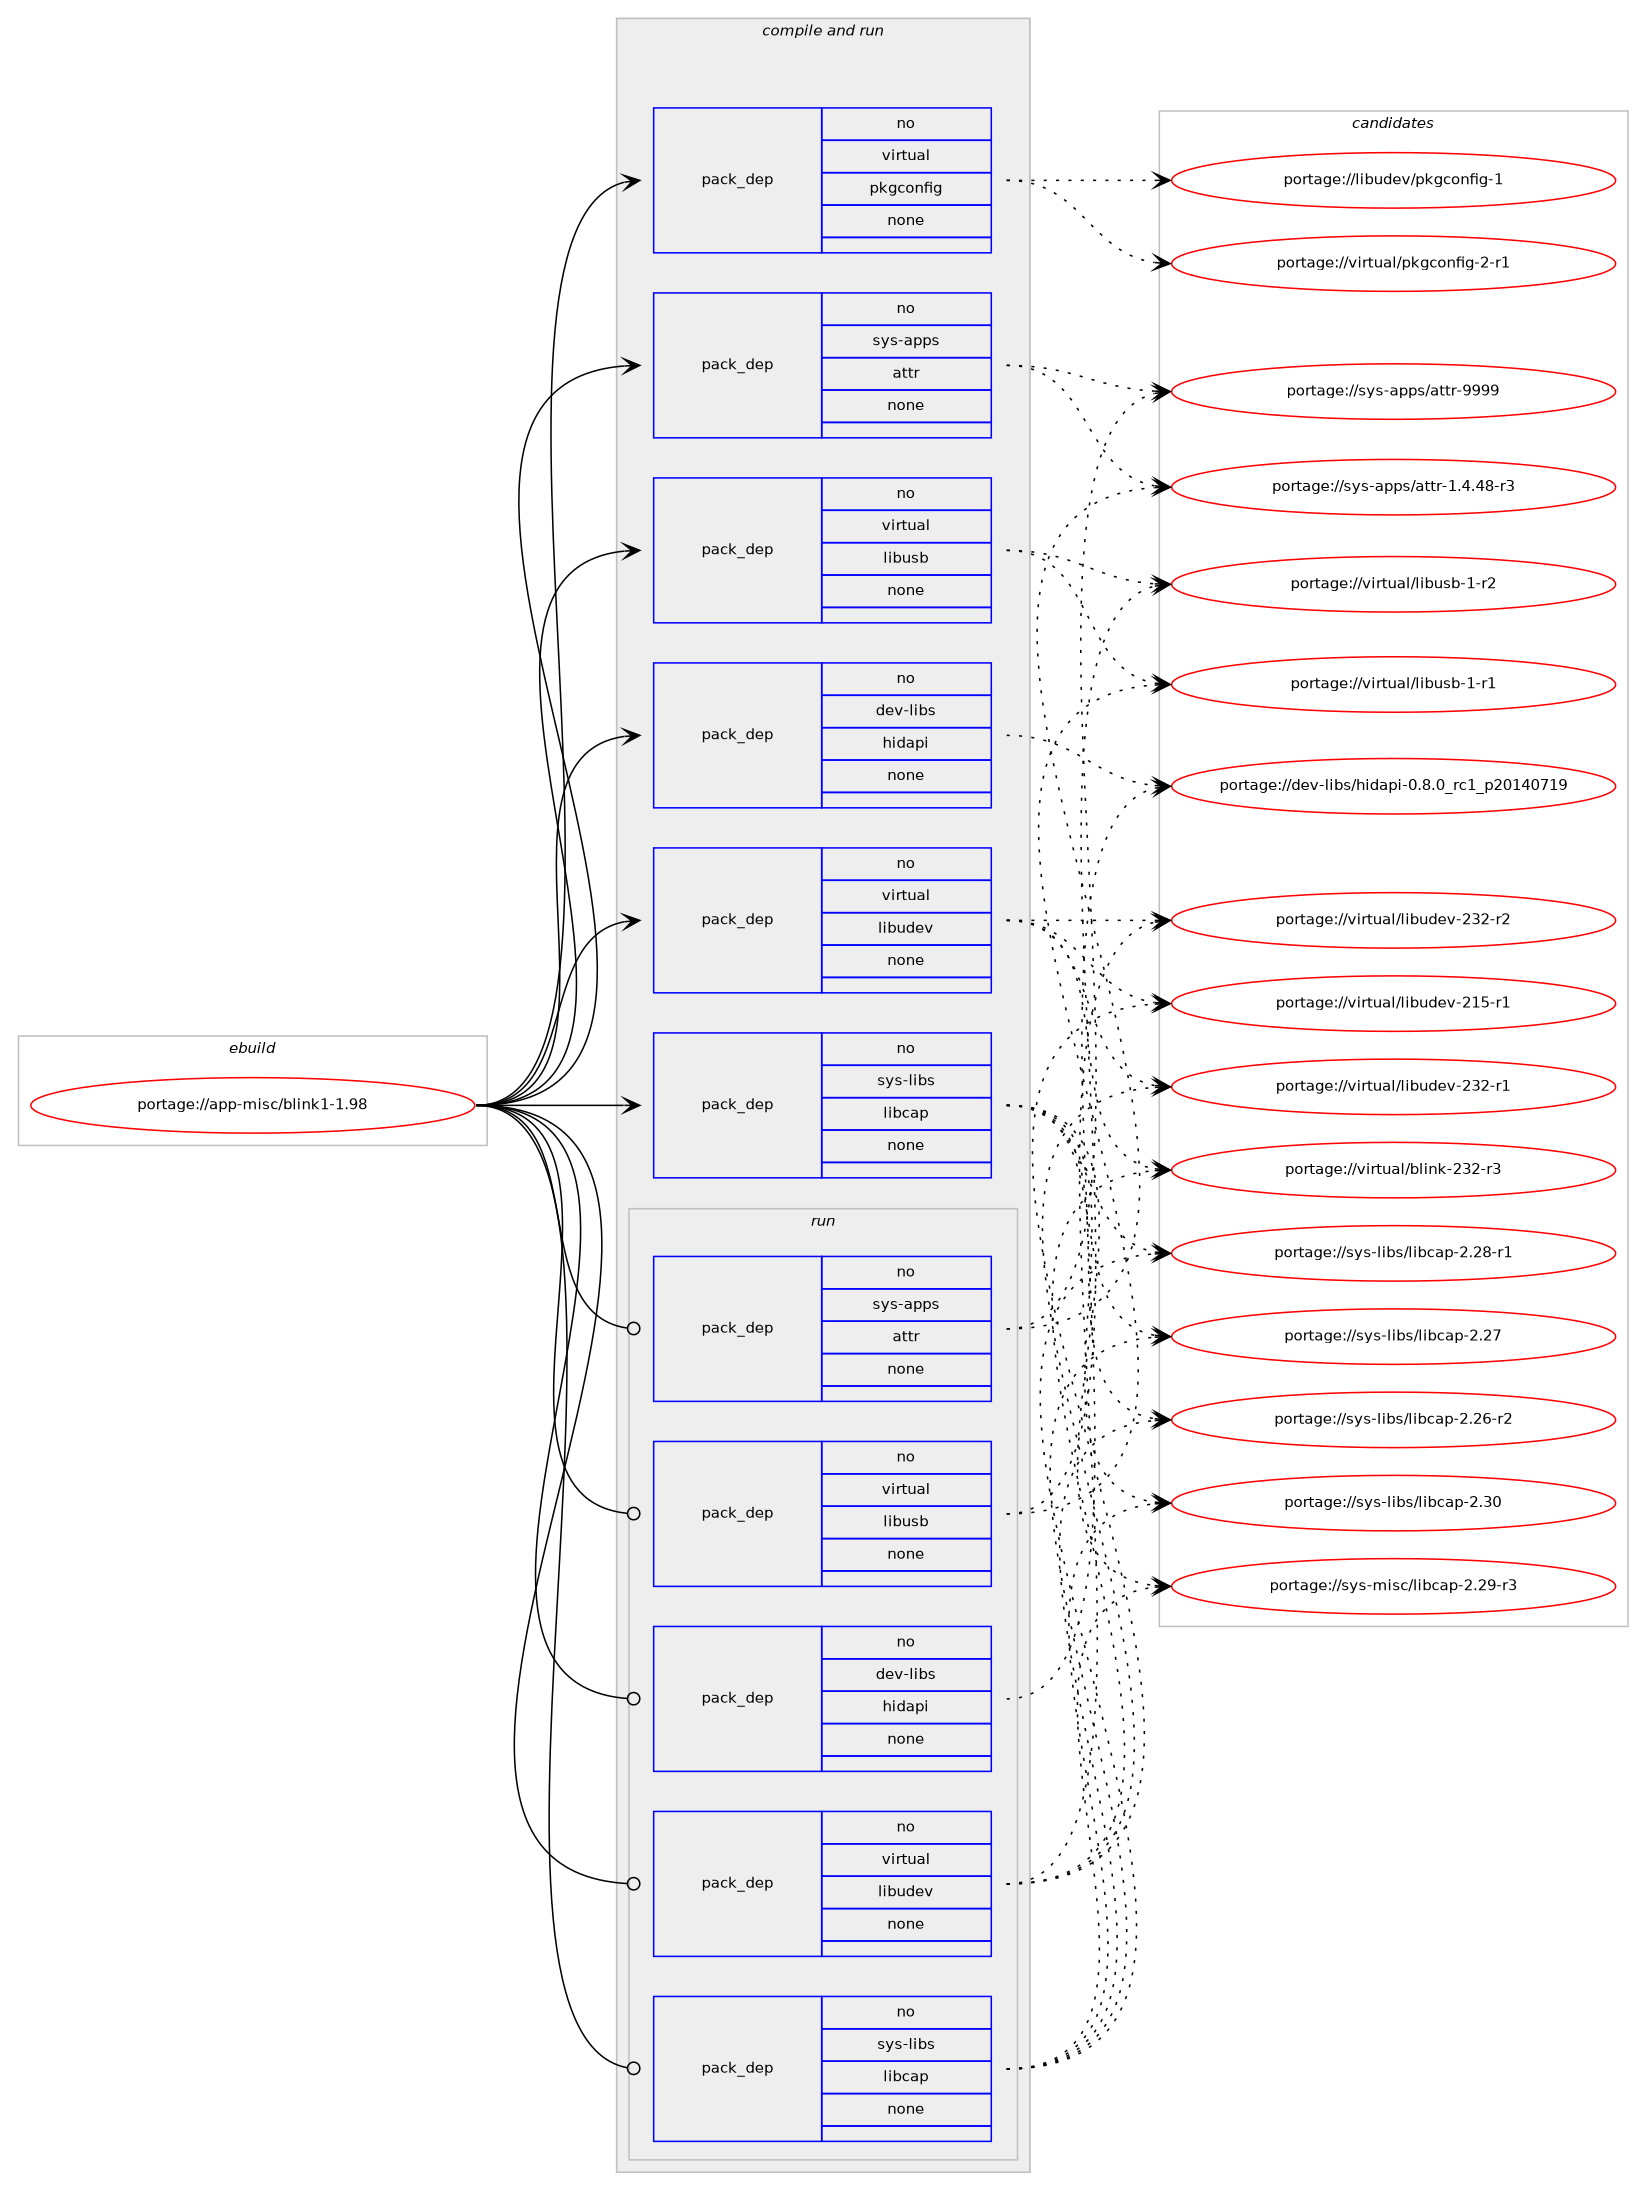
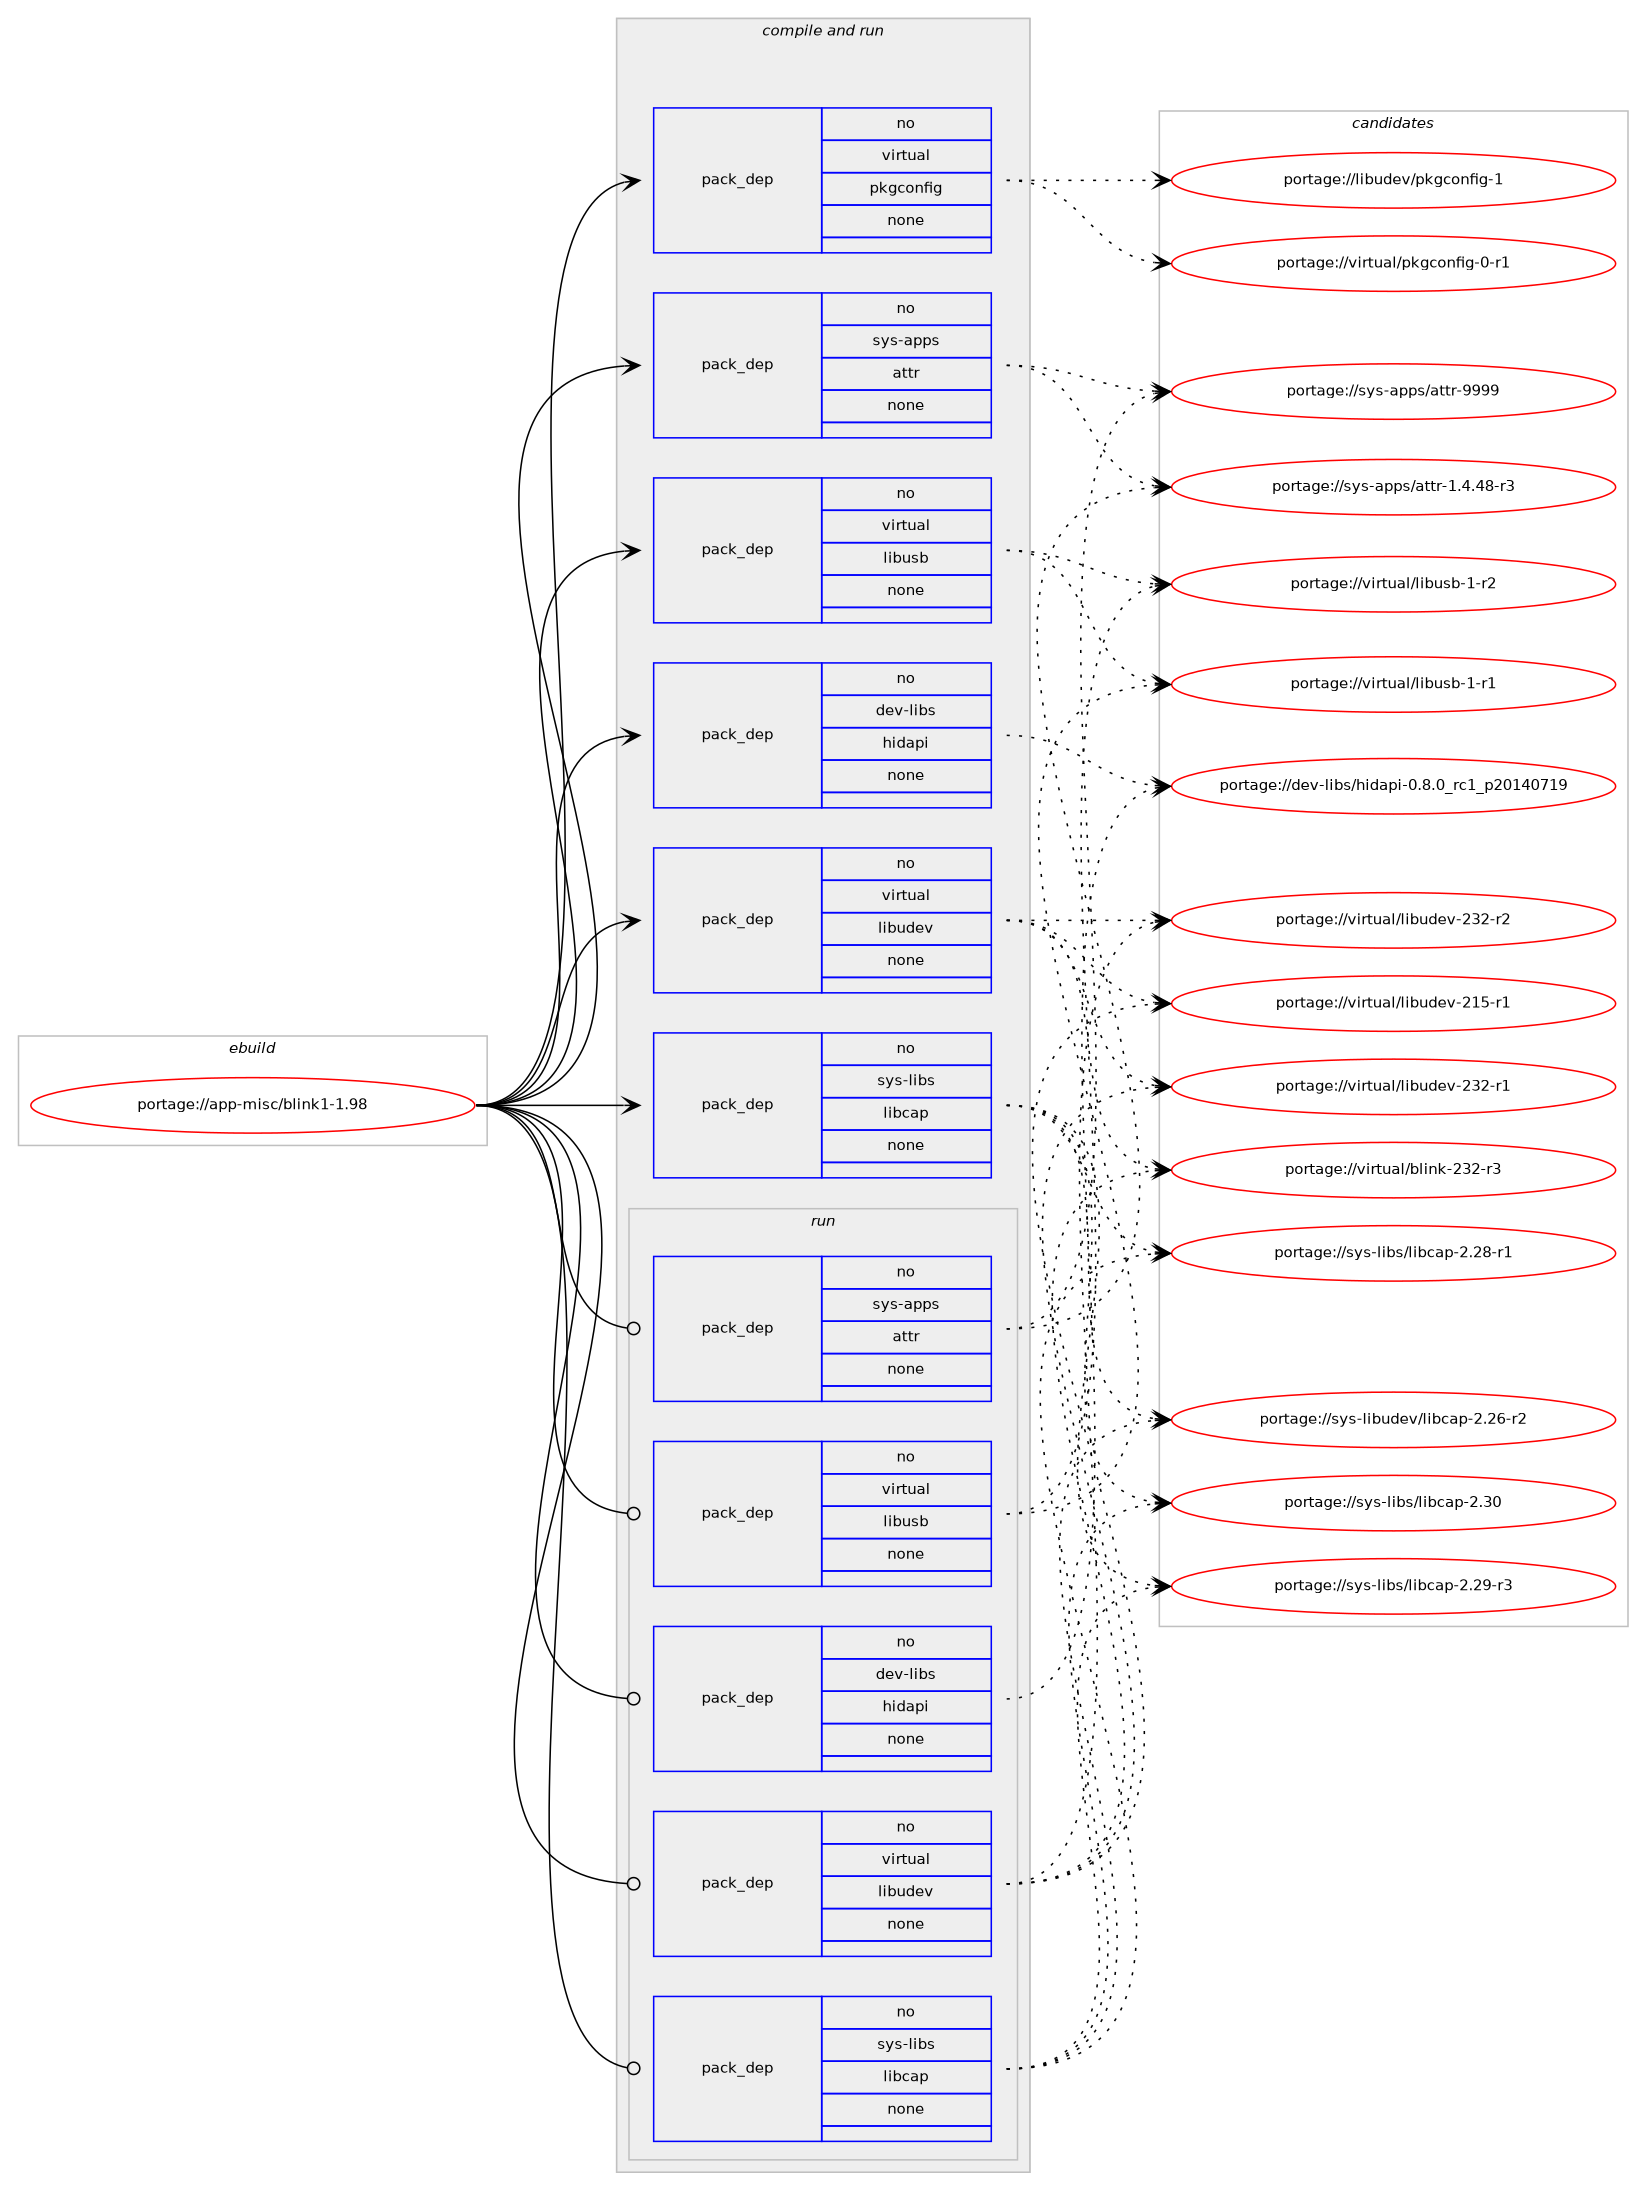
node "portage://virtual/pkgconfig-2-r1": label "portage://virtual/pkgconfig-2-r1" -> "portage://virtual/pkgconfig-0-r1"
node "portage://sys-libs/libcap-2.27": removed
node "portage://sys-libs/libcap-2.26-r2": label "portage://sys-libs/libcap-2.26-r2" -> "portage://sys-libudev/libcap-2.26-r2"
node "portage://sys-misc/libcap-2.29-r3": label "portage://sys-misc/libcap-2.29-r3" -> "portage://sys-libs/libcap-2.29-r3"
